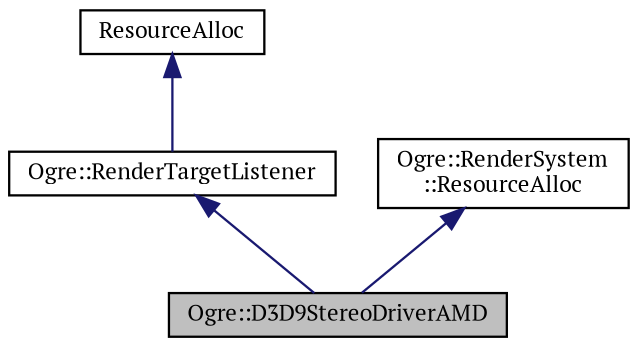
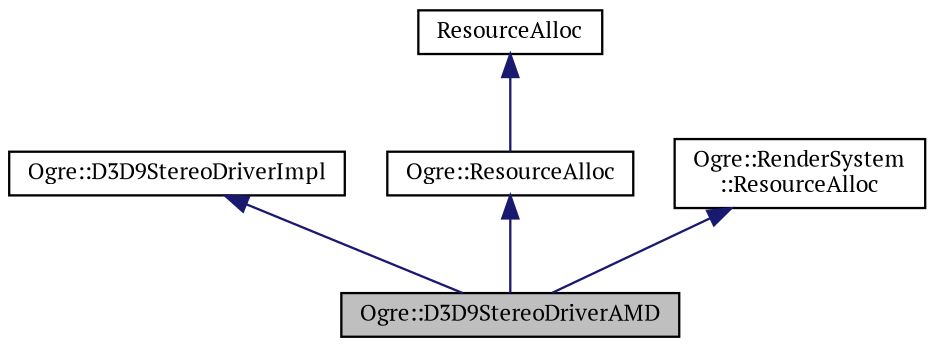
node "Ogre::RenderTargetListener": label "Ogre::RenderTargetListener" -> "Ogre::ResourceAlloc"
node "Ogre::D3D9StereoDriverImpl": added
